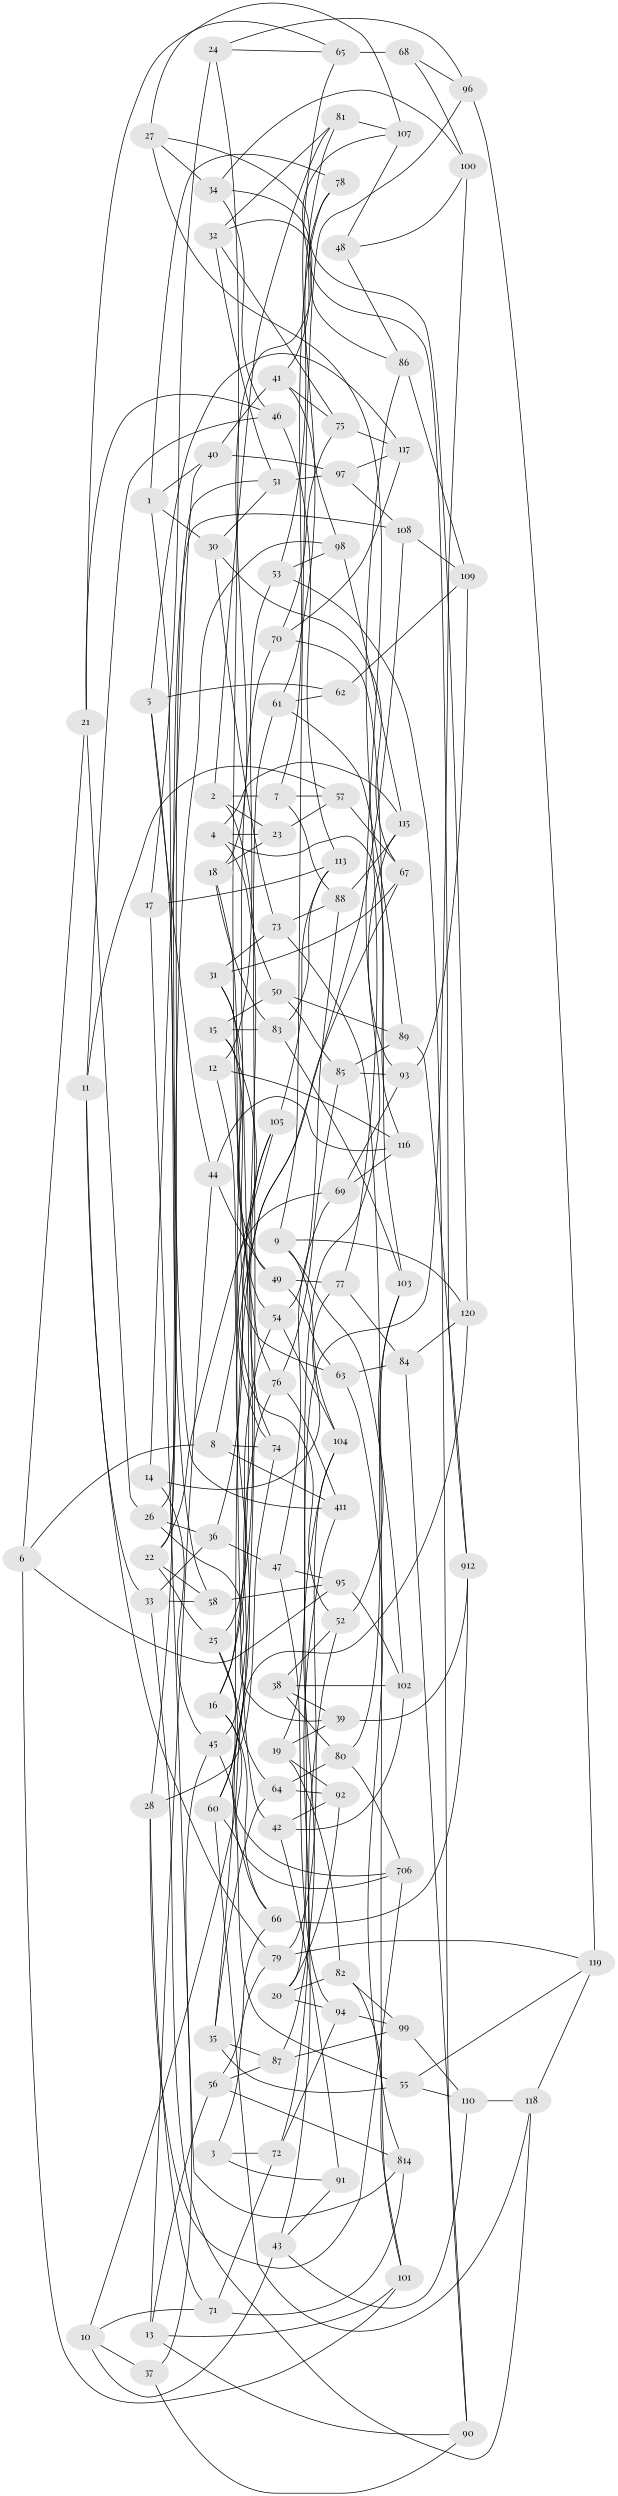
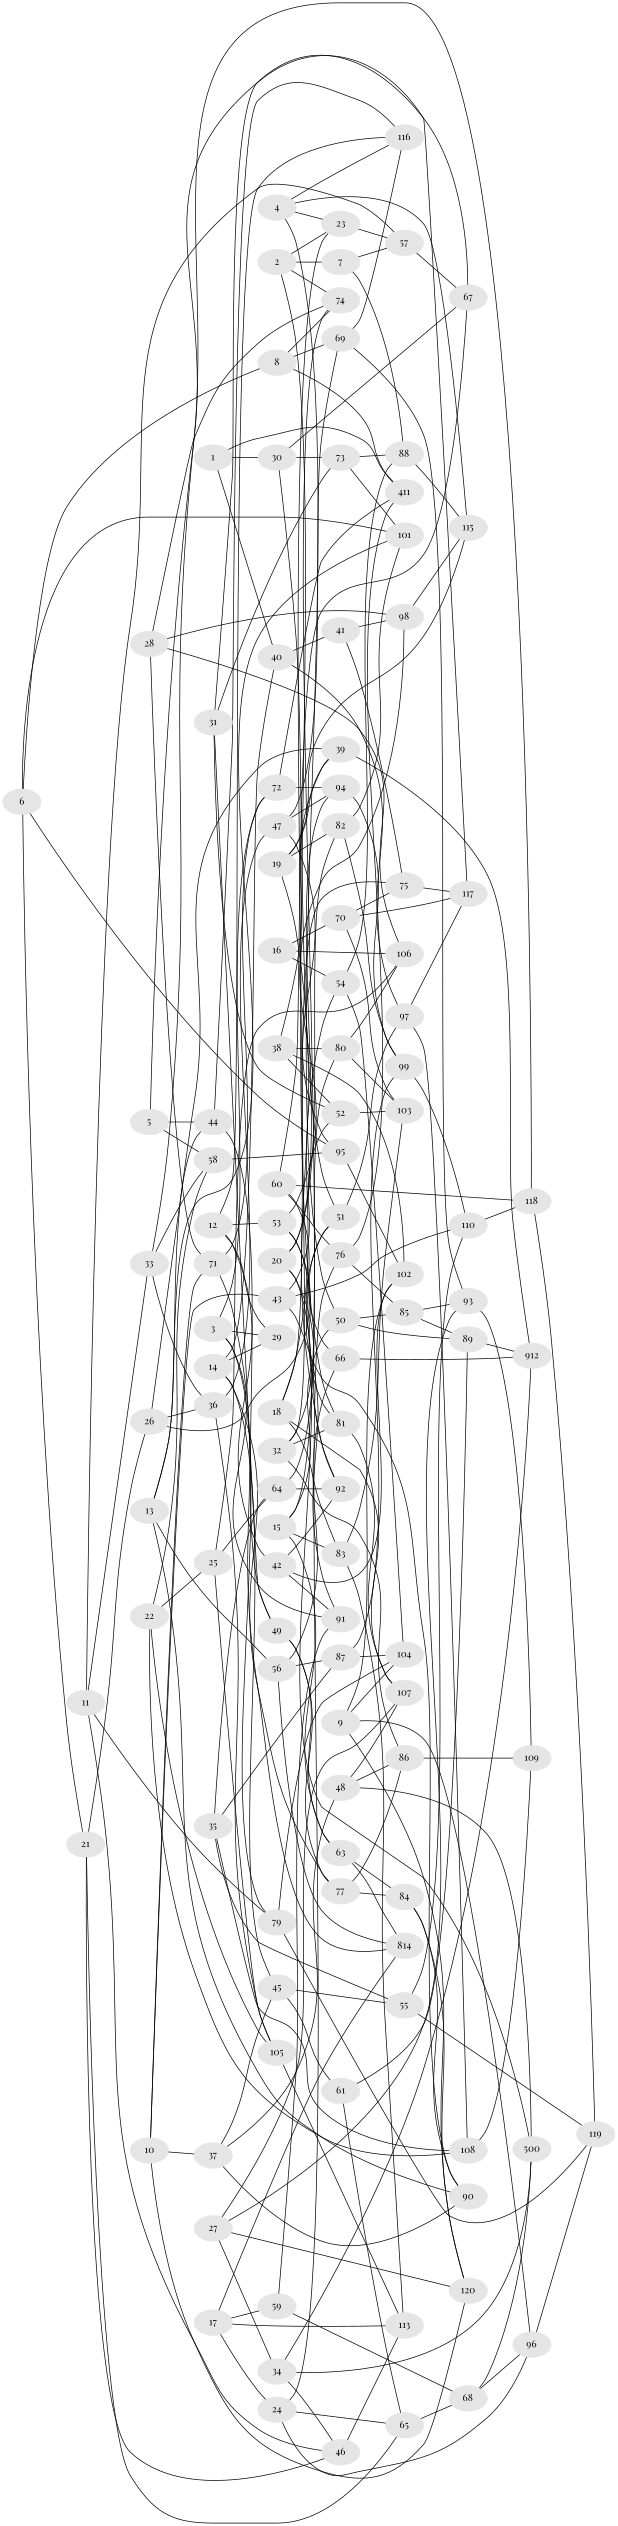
node "100": label "100" -> "500"
node "78": removed
node "62": removed
node "29": added
edge "16" -- "66": removed
node "706": label "706" -> "106"
edge "48" -- "37": added
node "59": added
